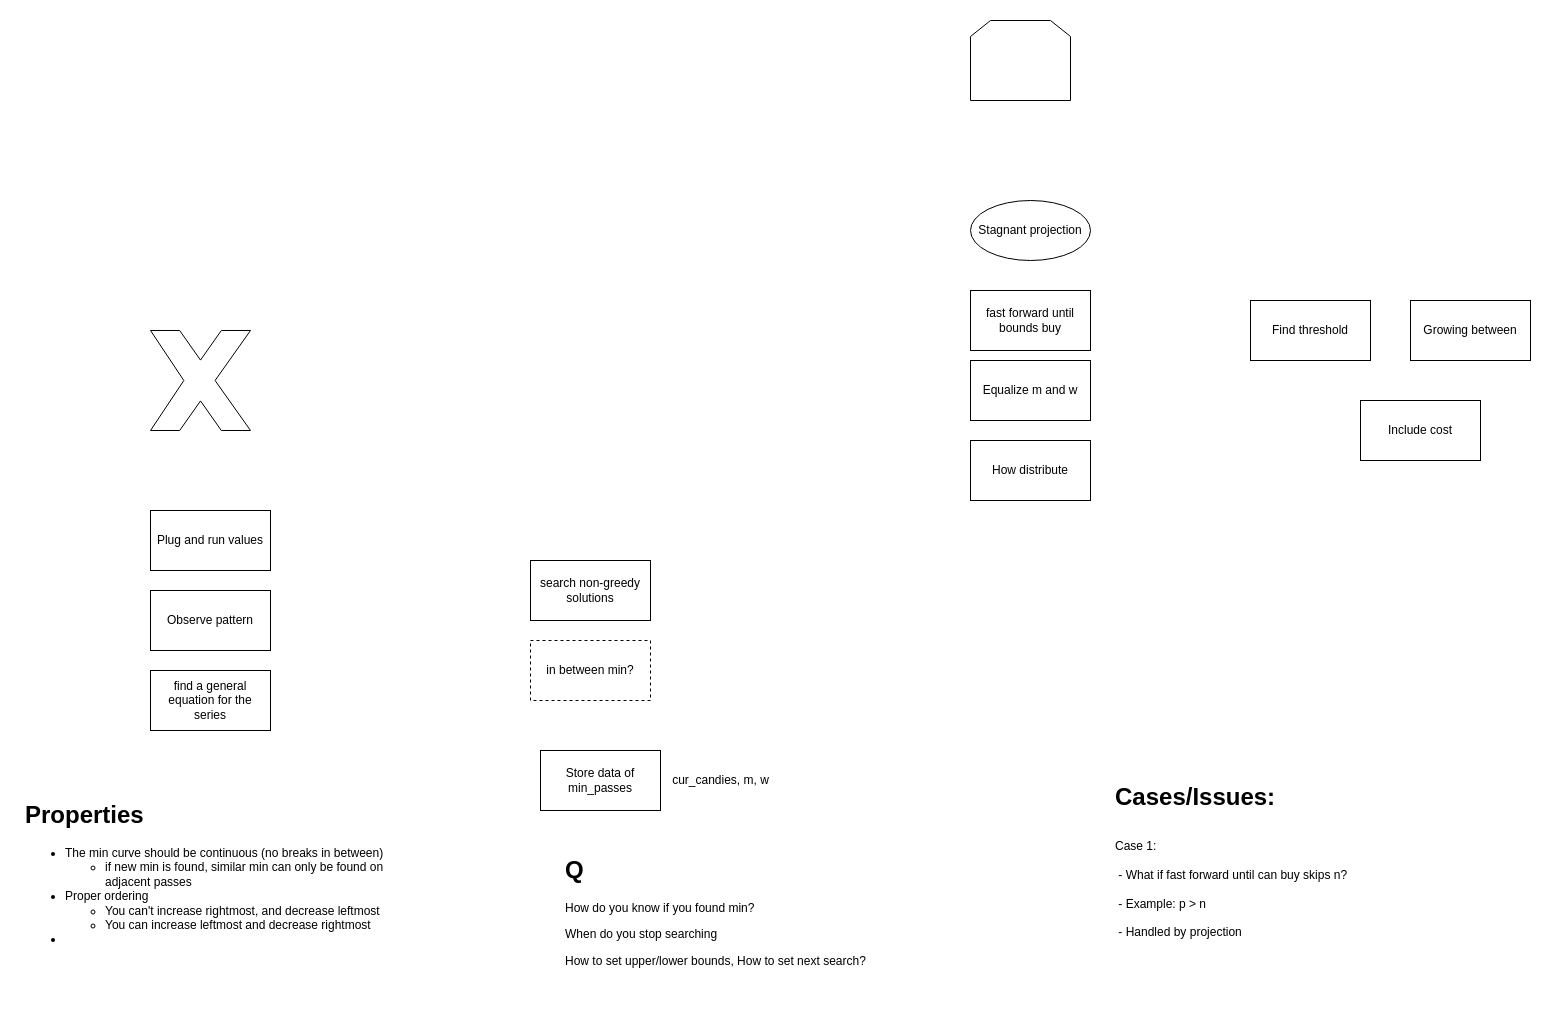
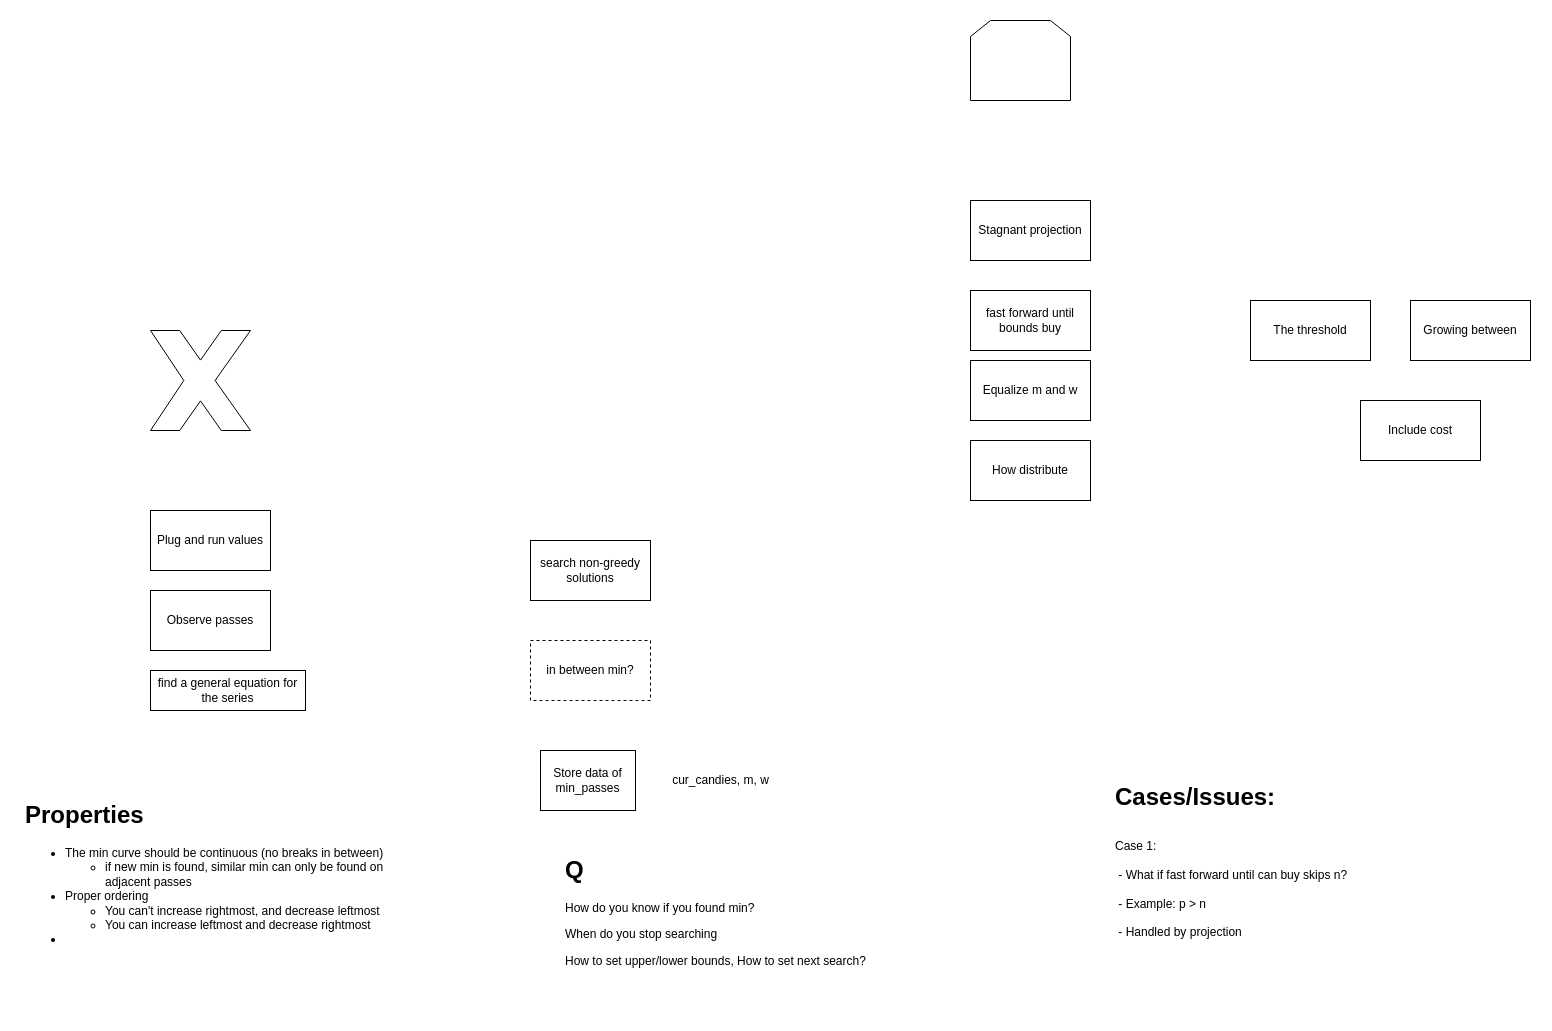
node "Stagnant projection": shape ellipse -> rectangle
node "Find threshold": label "Find threshold" -> "The threshold"
node "search non-greedy solutions": moved (591, 591) -> (591, 571)
node "Observe pattern": label "Observe pattern" -> "Observe passes"
node "find a general equation for the series": size 120x60 -> 155x40
node "Store data of min_passes": size 120x60 -> 95x60
